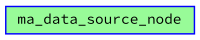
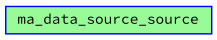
node "ma_data_source_node": label "ma_data_source_node" -> "ma_data_source_source"
